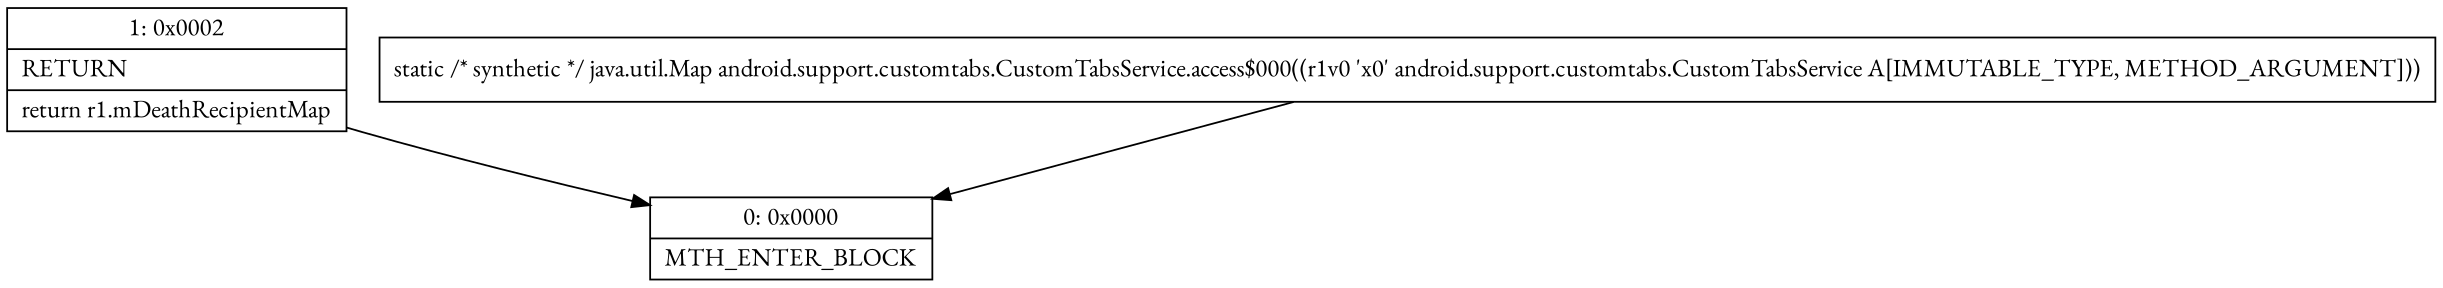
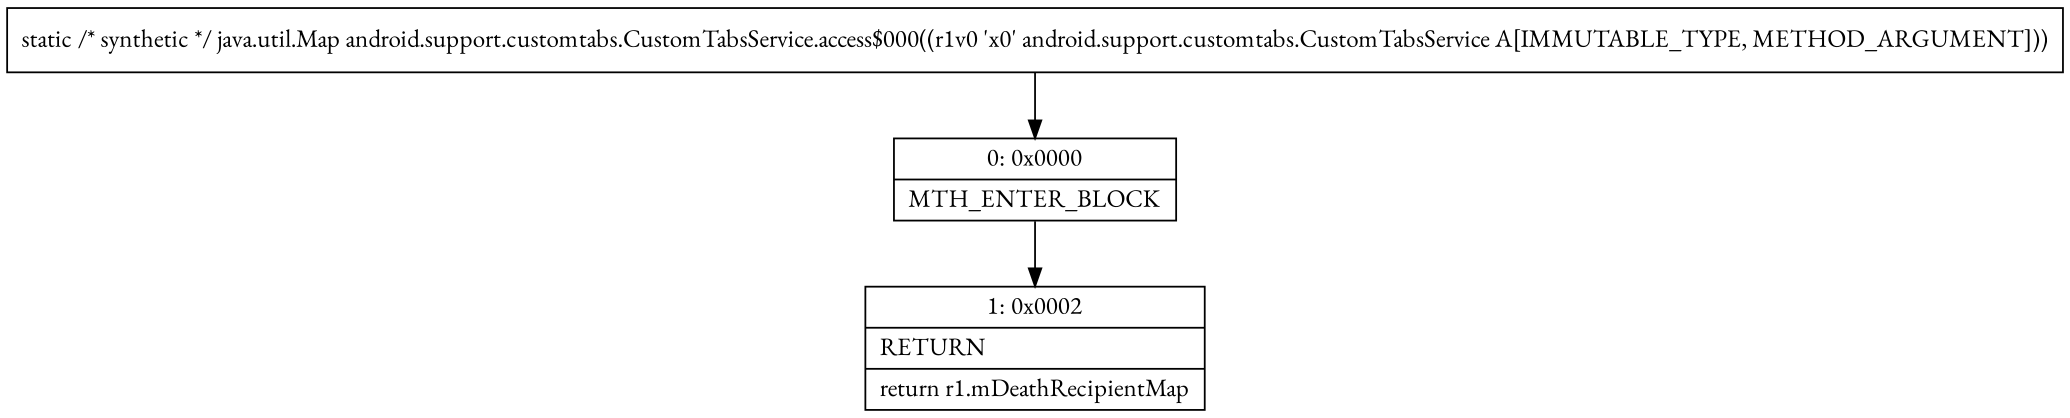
edge "1: 0x0002" -> "0: 0x0000": reversed
